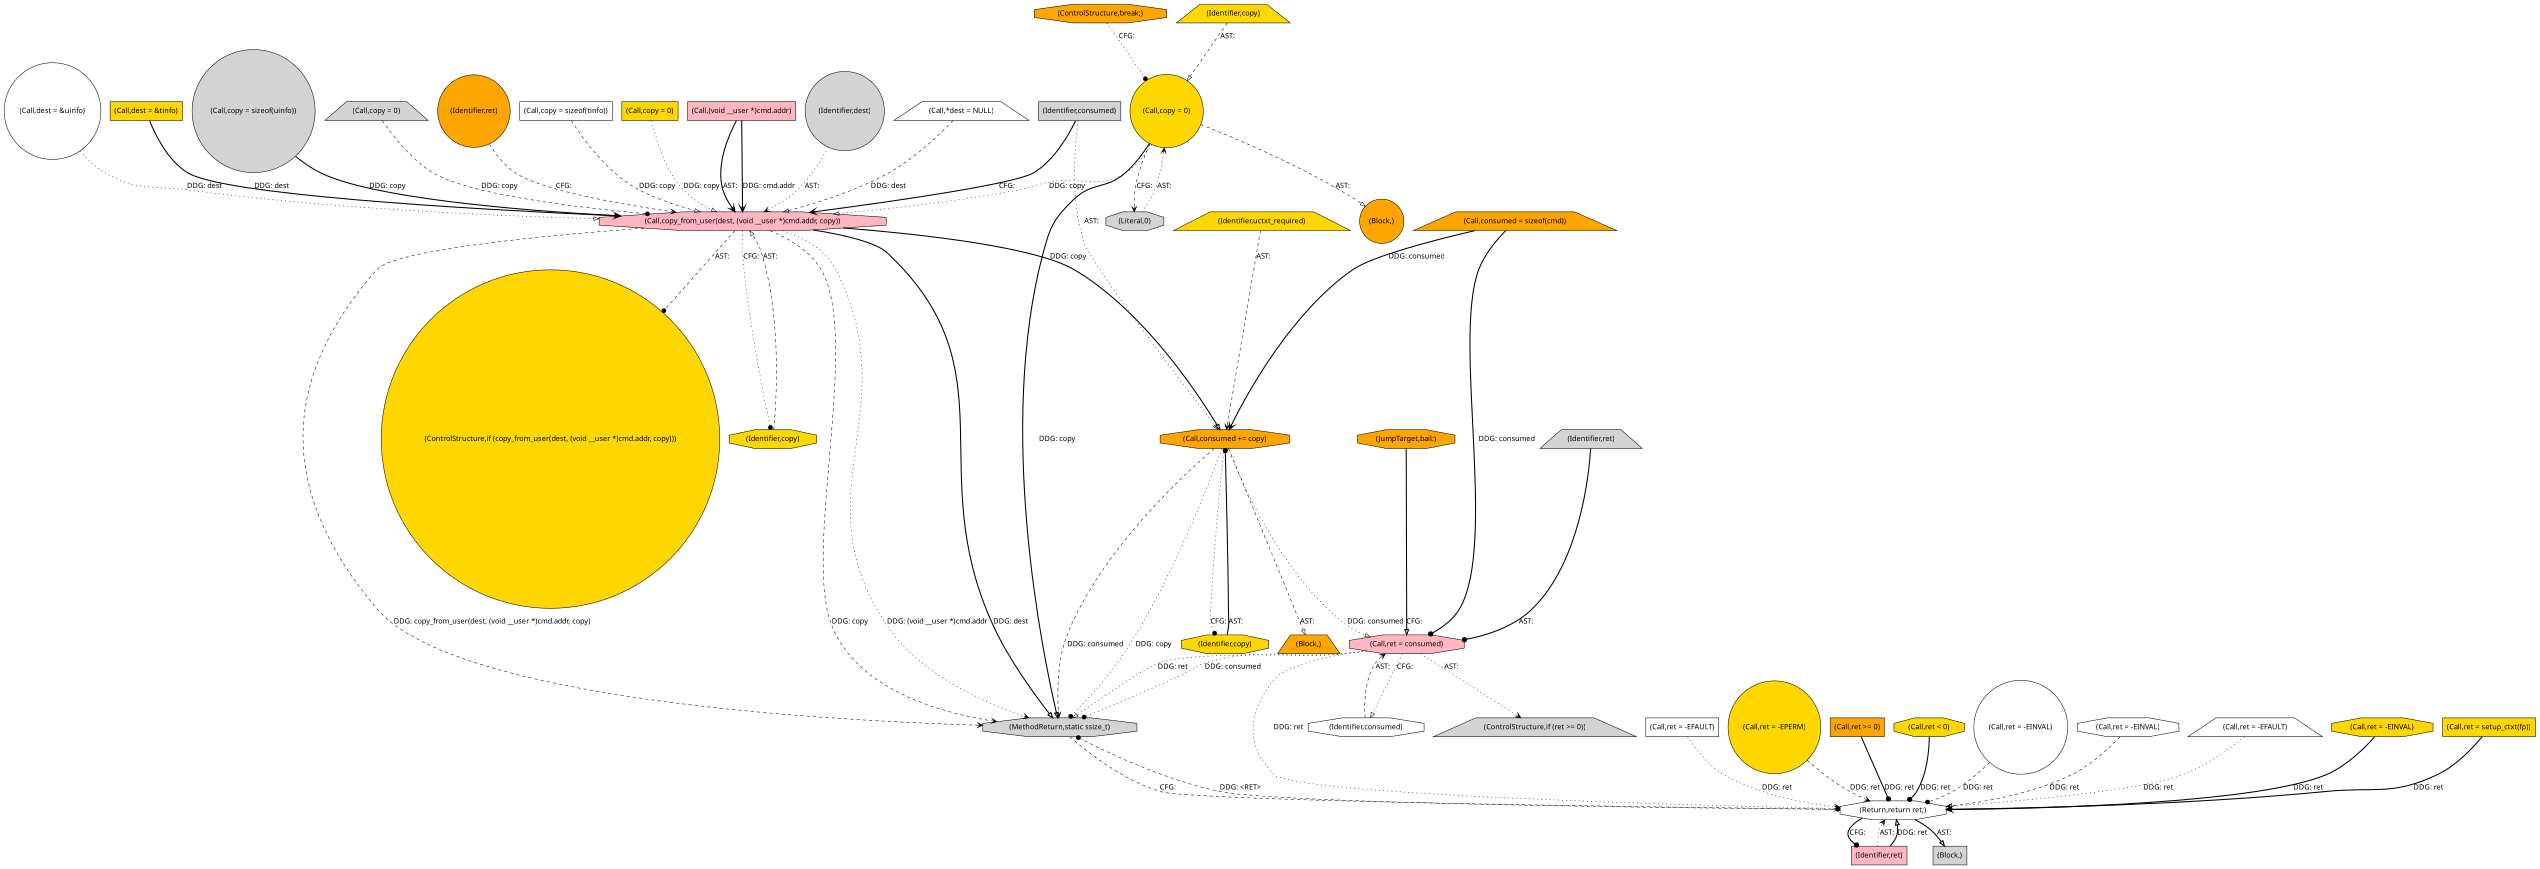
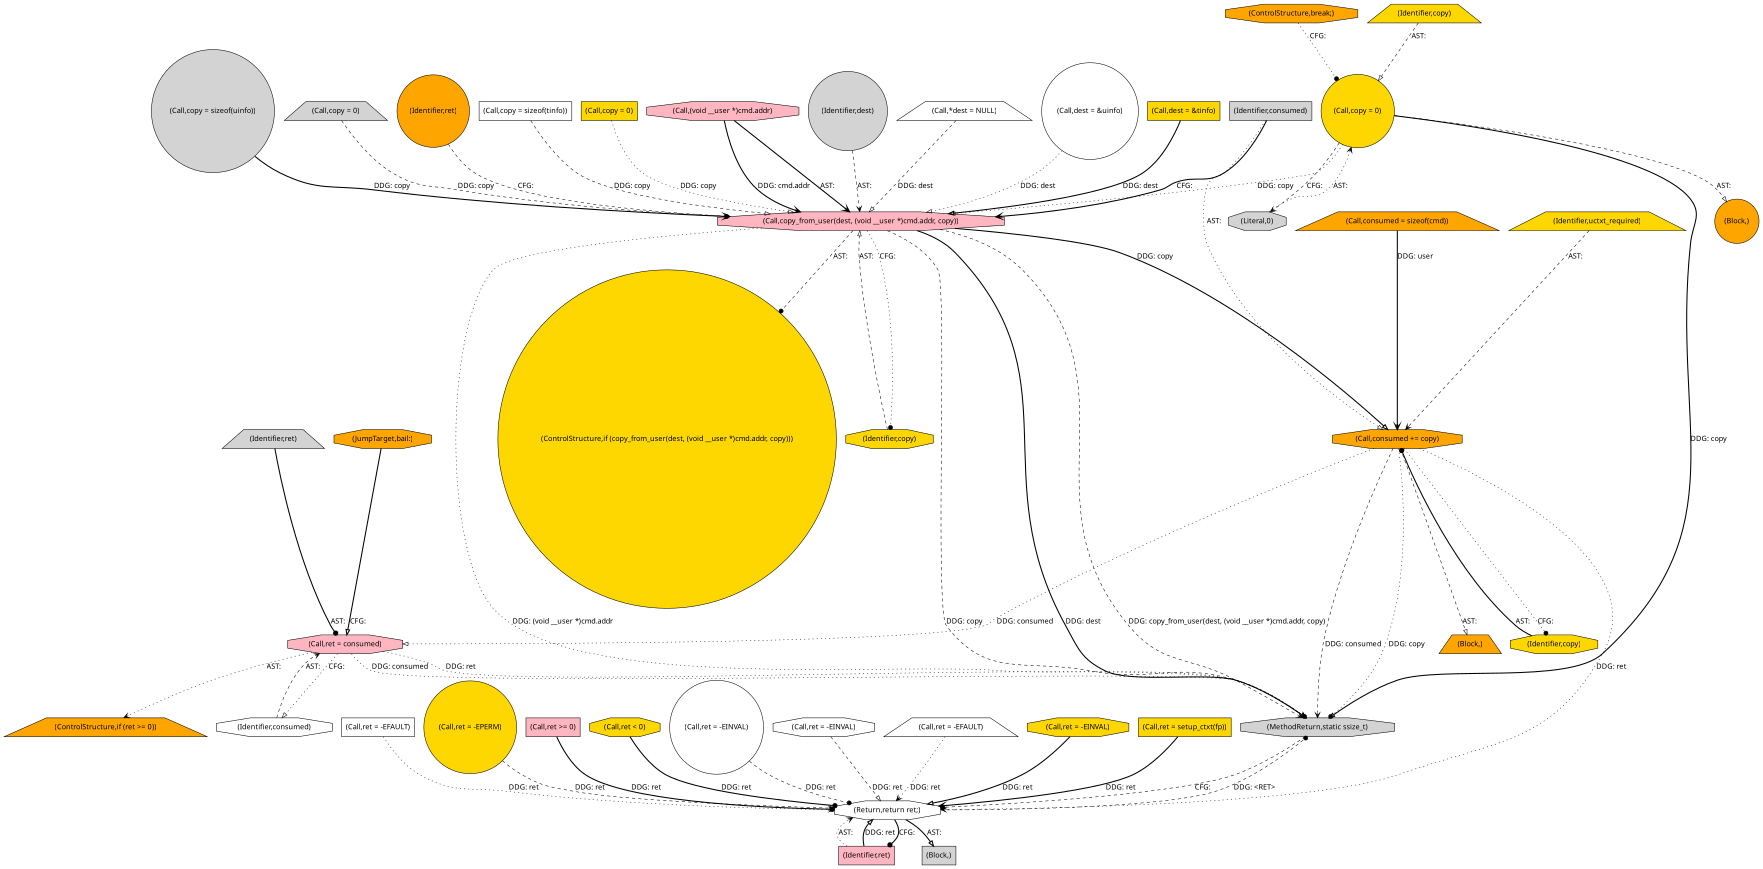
node "(Call,(void __user *)cmd.addr)": shape box -> octagon
edge "(Identifier,dest)" -> "(Call,copy_from_user(dest, (void __user *)cmd.addr, copy))": style dotted -> dashed
edge "(Call,consumed = sizeof(cmd))" -> "(Call,consumed += copy)": label "DDG: consumed" -> "DDG: user"
edge "(Call,consumed = sizeof(cmd))" -> "(Call,ret = consumed)": removed, label "DDG: consumed"
node "(ControlStructure,if (ret >= 0))": fillcolor lightgrey -> orange
node "(Call,ret >= 0)": fillcolor orange -> lightpink
edge "(Call,ret = consumed)" -> "(Return,return ret;)": now "(Call,consumed += copy)" -> "(Return,return ret;)"
